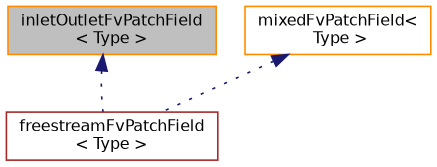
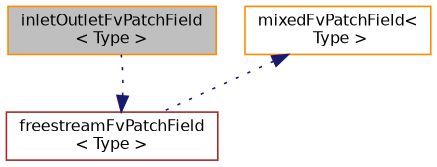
edge "freestreamFvPatchField < Type >" -> "inletOutletFvPatchField < Type >": reversed
